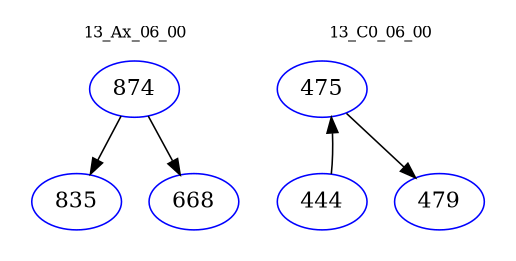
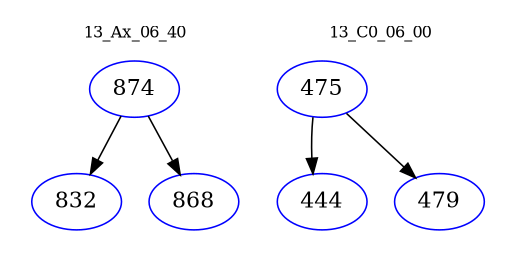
cluster "13_Ax_06_00": label "13_Ax_06_00" -> "13_Ax_06_40"
edge "444" -> "475": reversed
node "835": label "835" -> "832"
node "668": label "668" -> "868"
